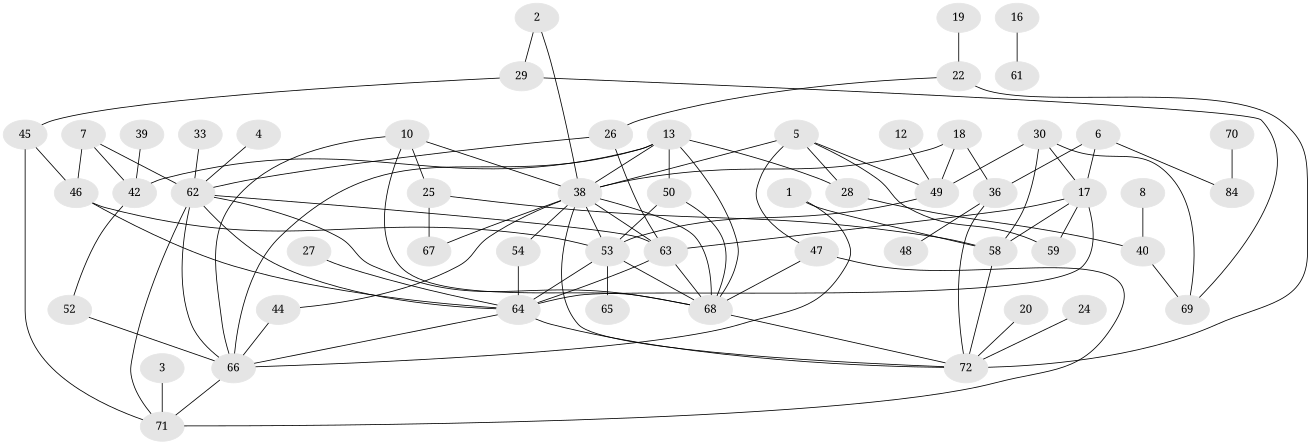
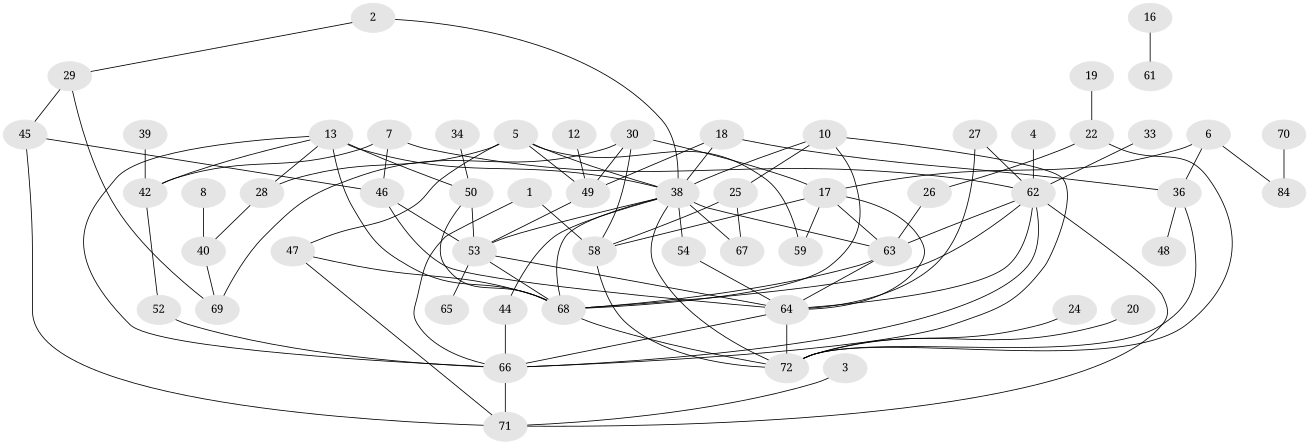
node "34": added
edge "26" -- "62": now "27" -- "62"
